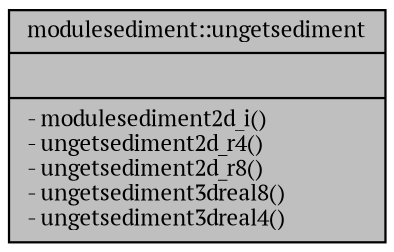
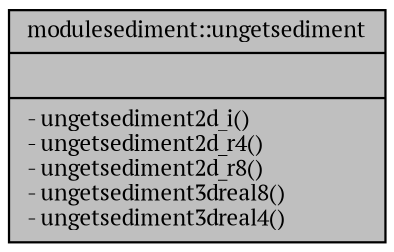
node "modulesediment::ungetsediment": text "- modulesediment2d_i()" -> "- ungetsediment2d_i()"
